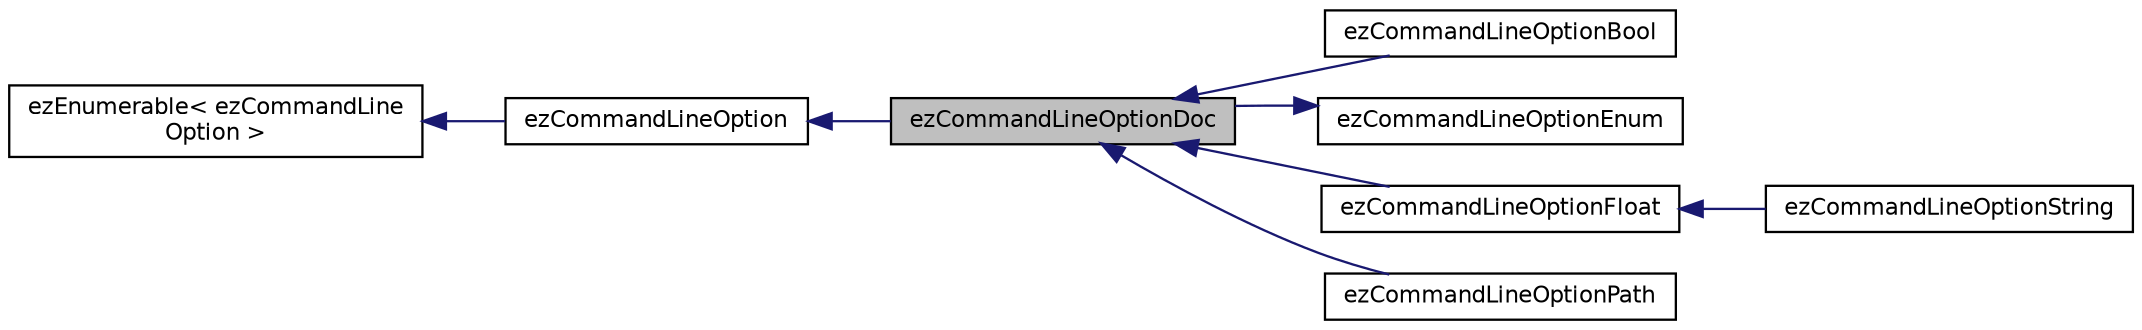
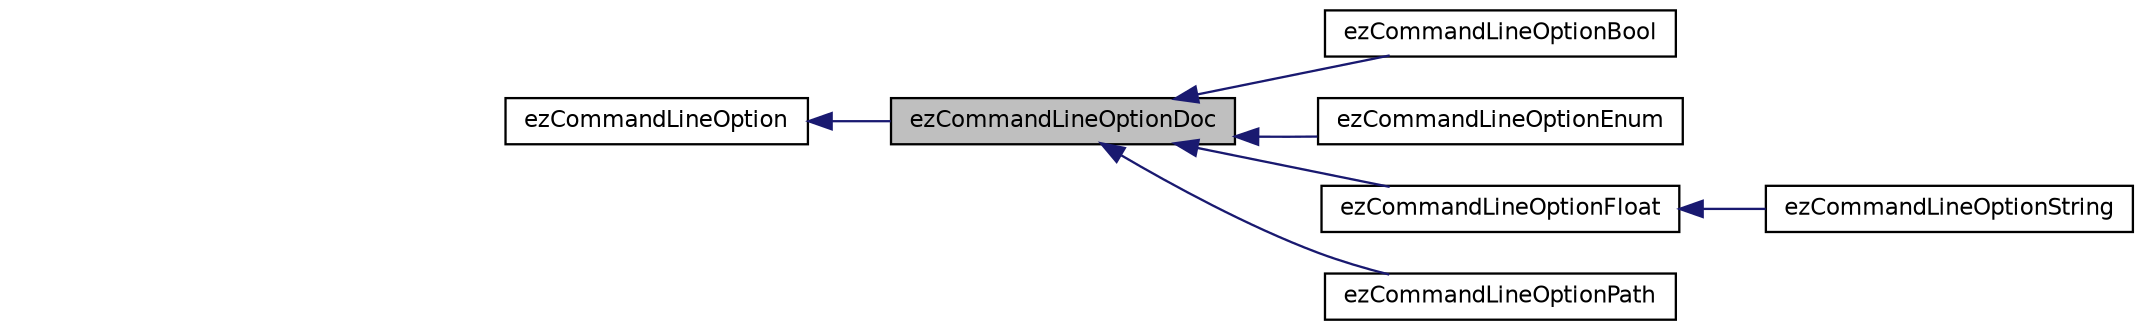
edge "ezCommandLineOptionDoc" -> "ezCommandLineOptionEnum": reversed
node "ezEnumerable< ezCommandLine Option >": removed
